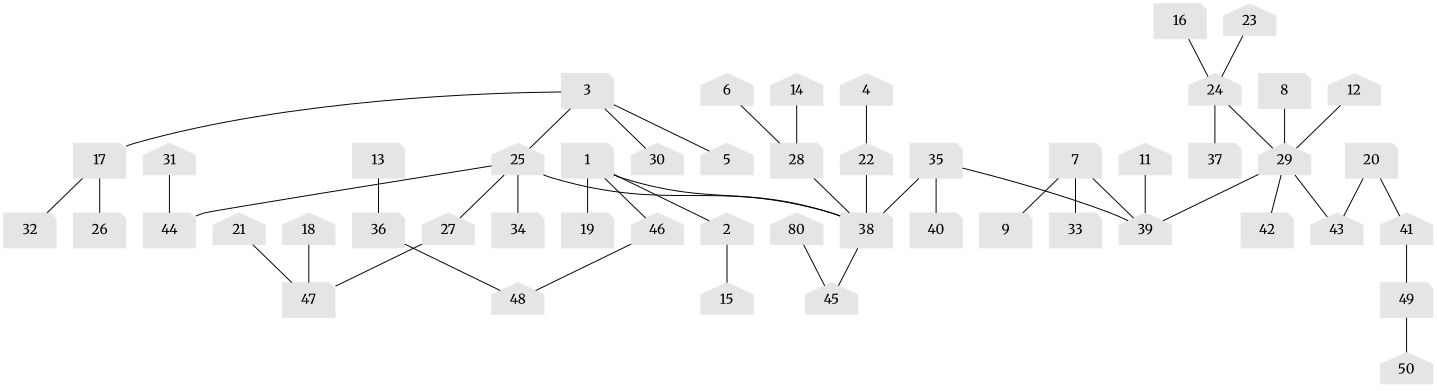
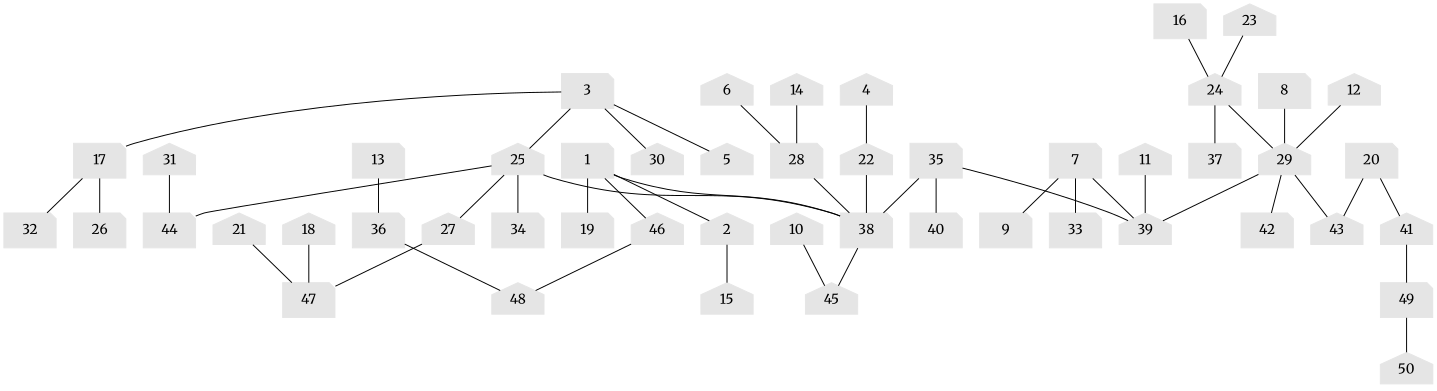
node "80": label "80" -> "10"
